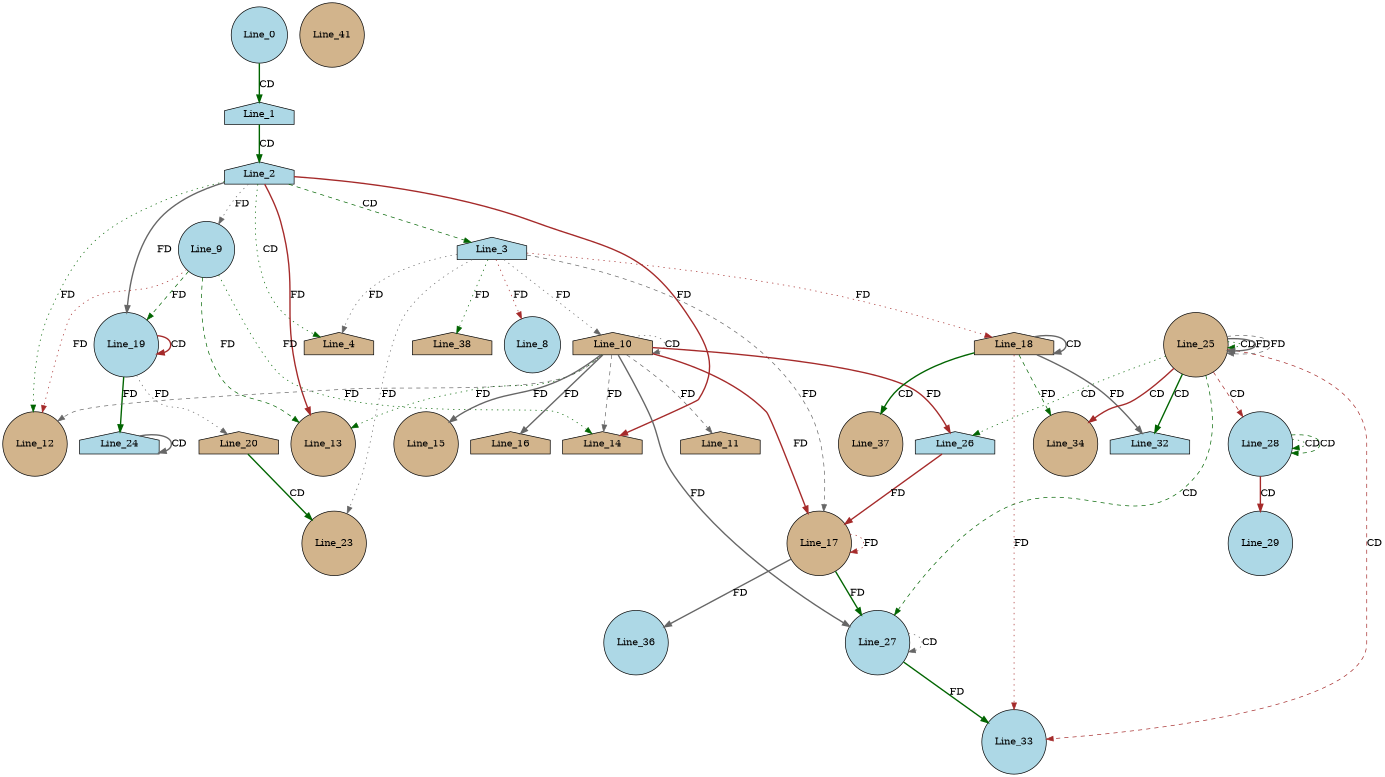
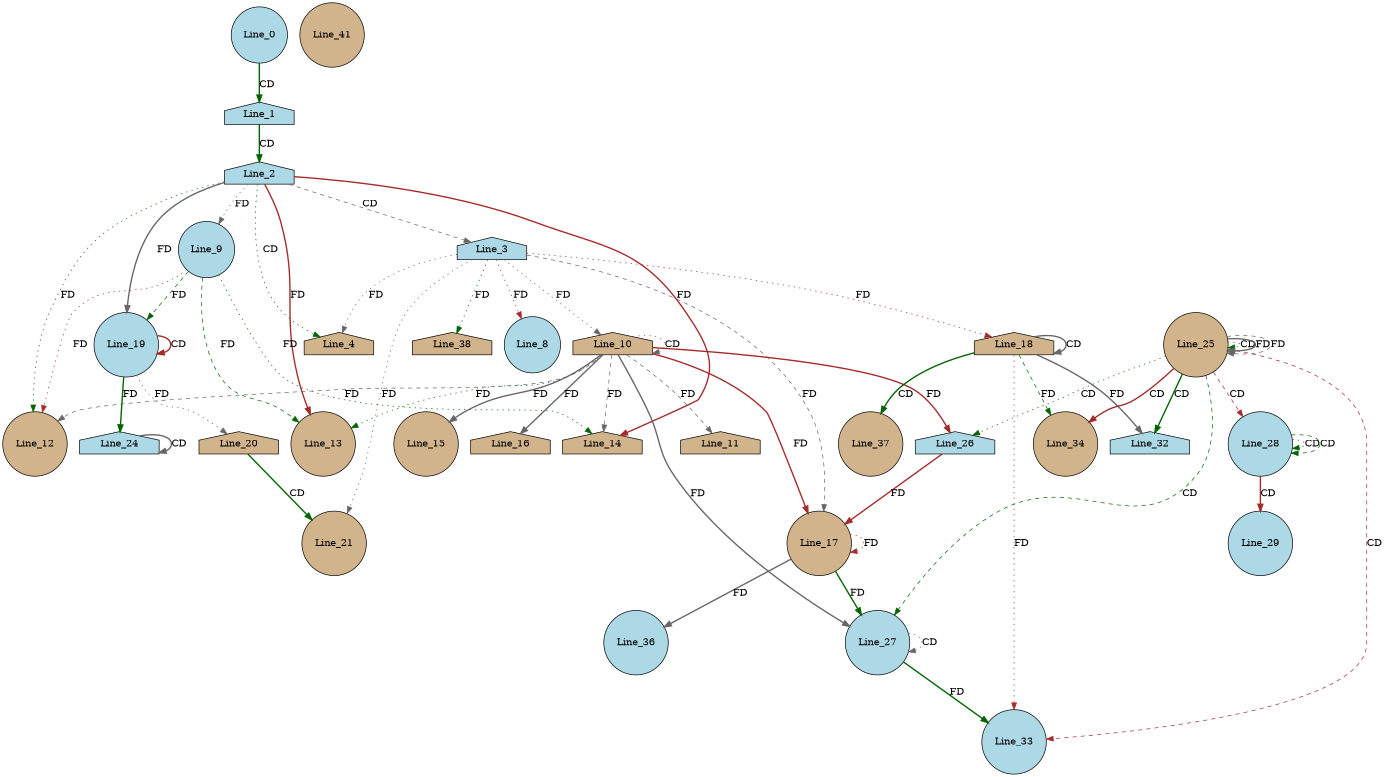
edge "Line_2" -> "Line_3": color darkgreen -> gray40
node "Line_23": label "Line_23" -> "Line_21"
